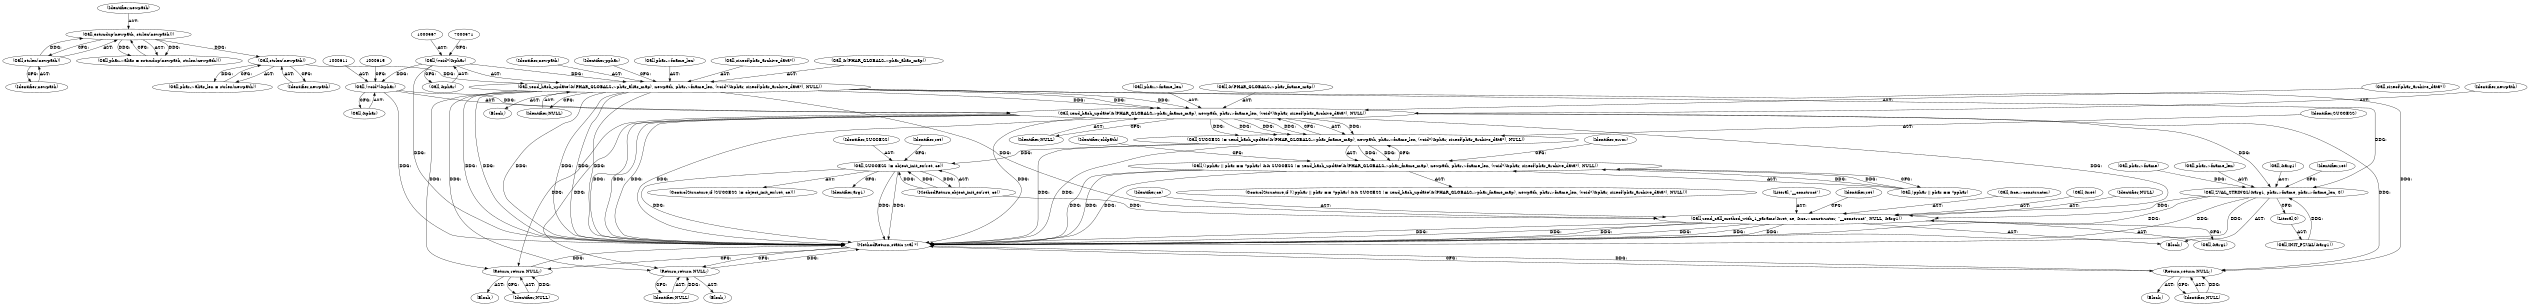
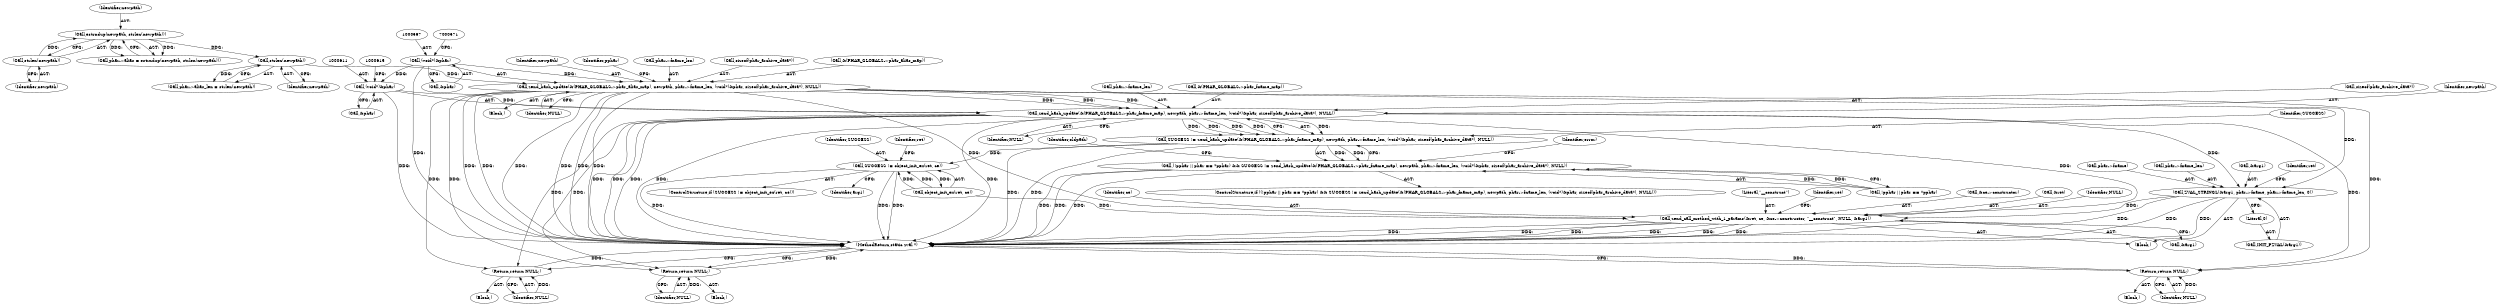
edge "(Call,phar->fname)" -> "(Call,ZVAL_STRINGL(&arg1, phar->fname, phar->fname_len, 0))": label "DDG: " -> "AST: "
node "(MethodReturn,object_init_ex(ret, ce))": label "(MethodReturn,object_init_ex(ret, ce))" -> "(Call,object_init_ex(ret, ce))"
edge "(Call,INIT_PZVAL(&arg1))" -> "(Call,ZVAL_STRINGL(&arg1, phar->fname, phar->fname_len, 0))": label "DDG: " -> "AST: "
